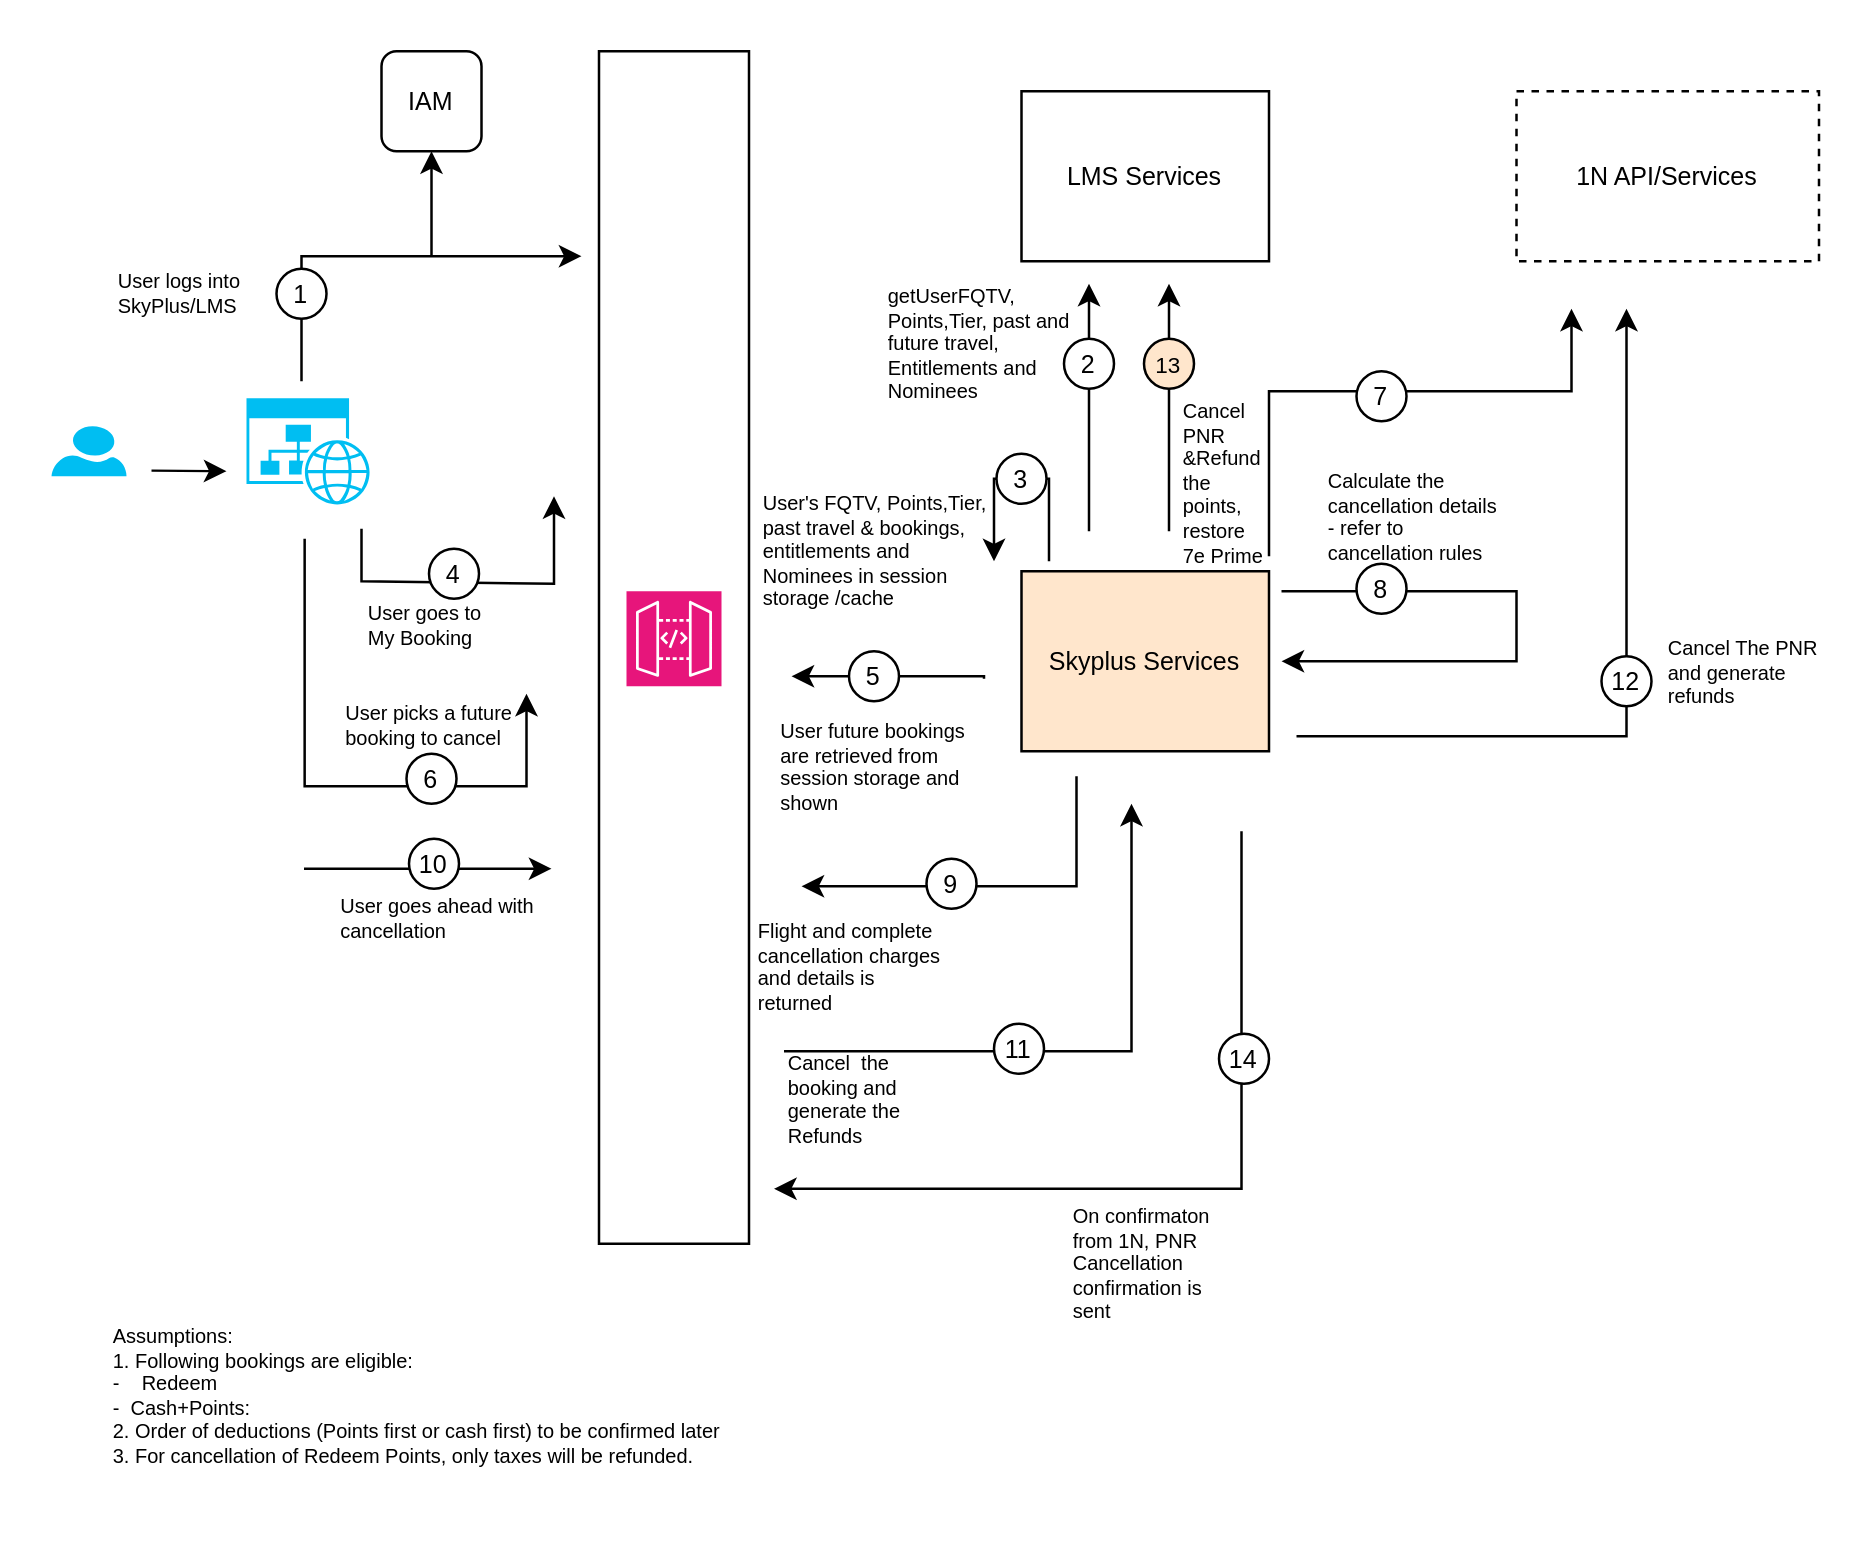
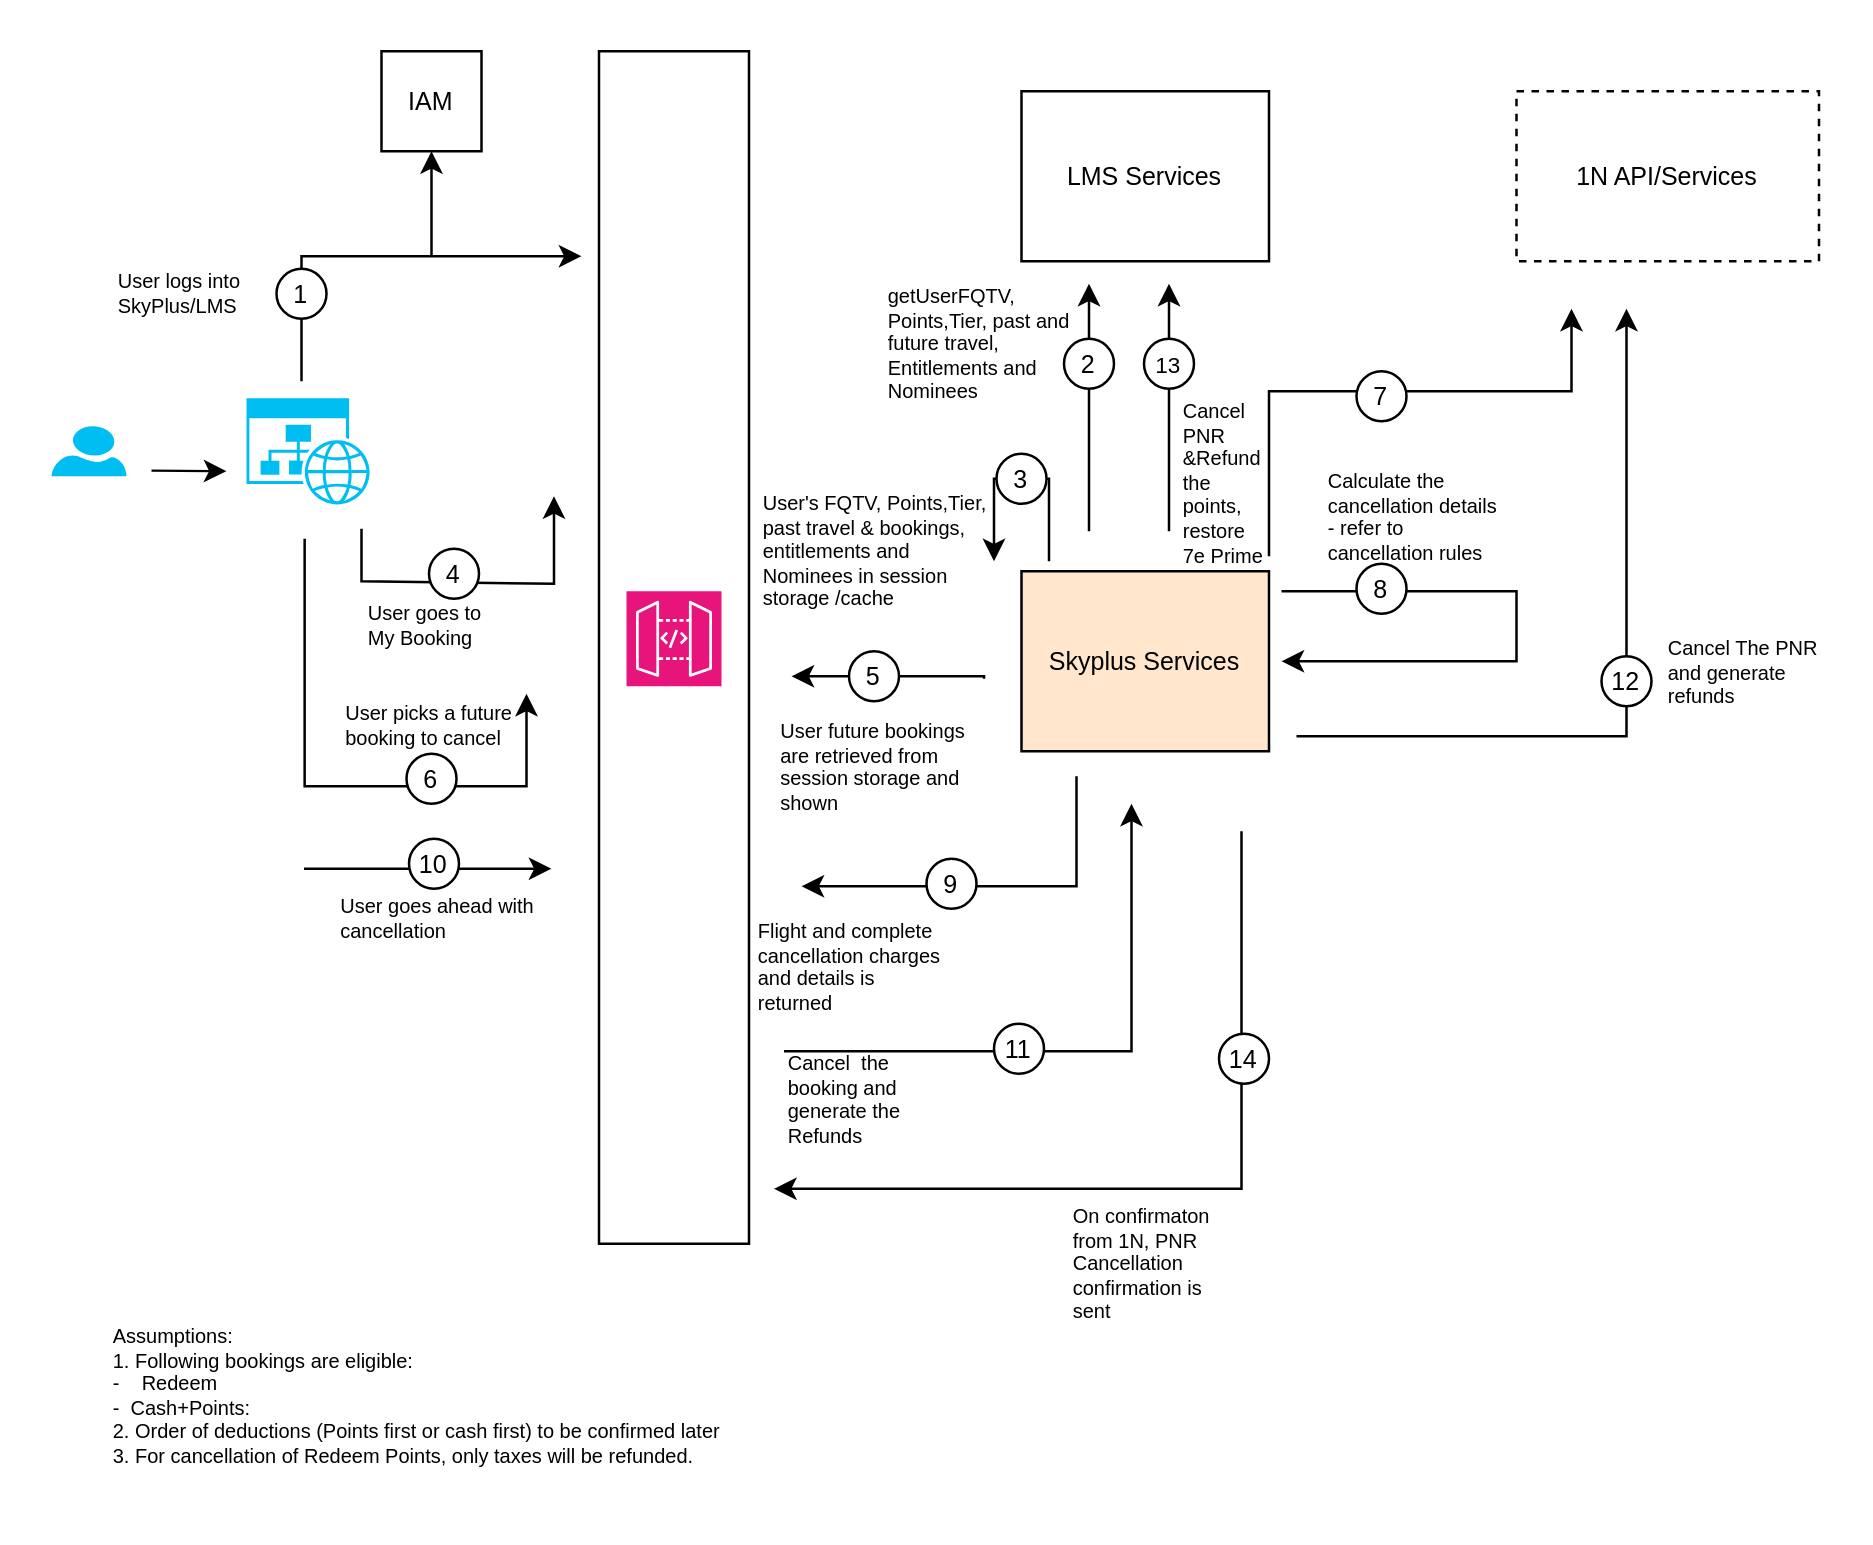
node "IAM": shape rounded rectangle -> rectangle
node "13": fillcolor #ffe6cc -> #ffffff
